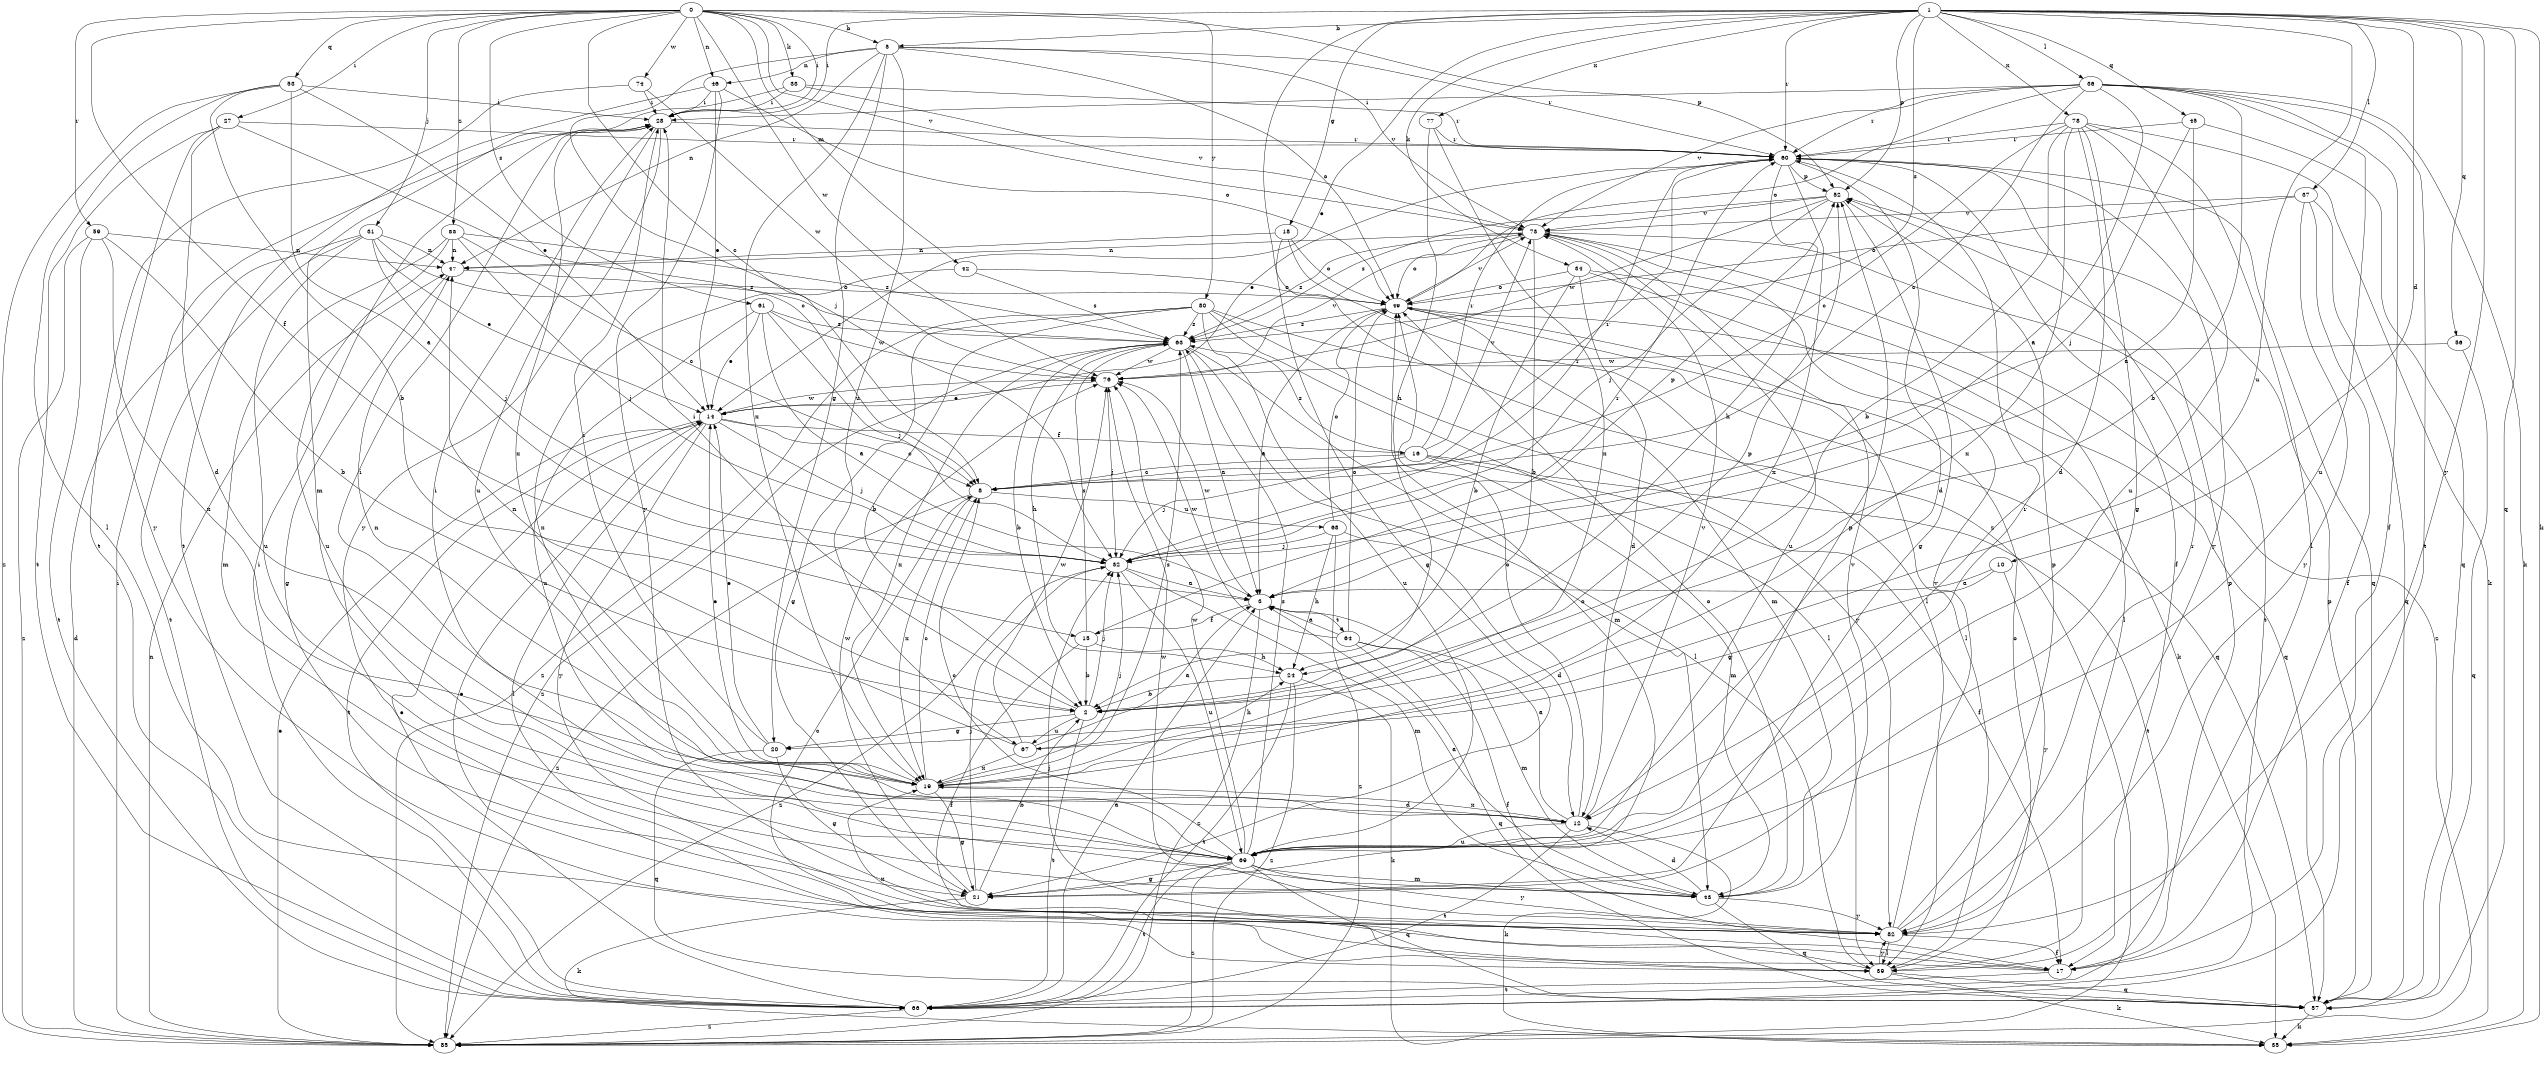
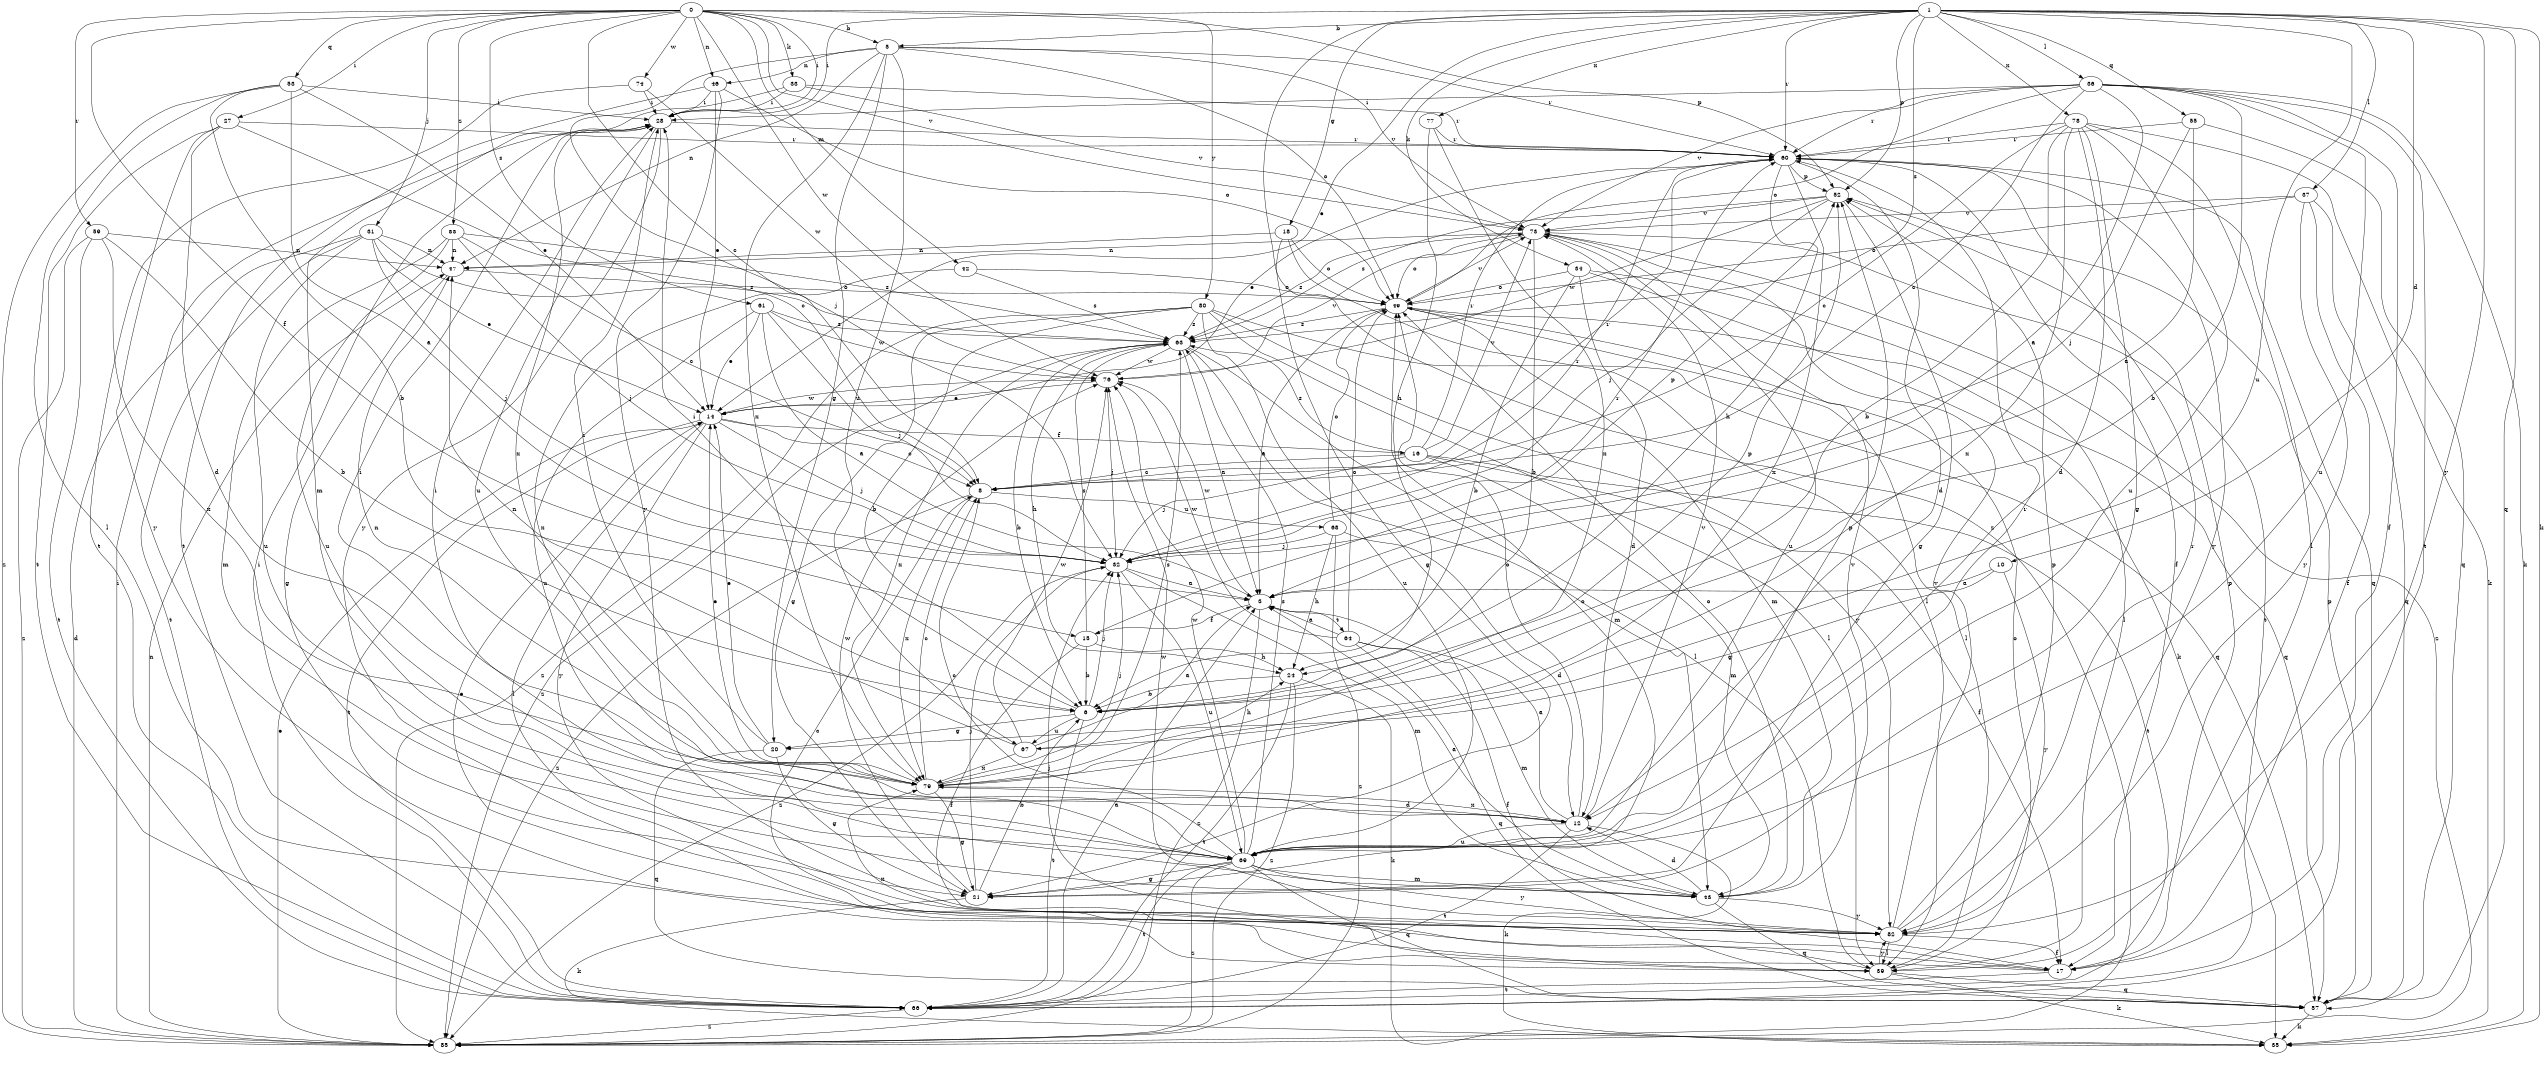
node "45": label "45" -> "55"
node "56": removed
node "2": label "2" -> "6"
node "19": label "19" -> "79"
edge "66" -> "14": removed, label "e"
